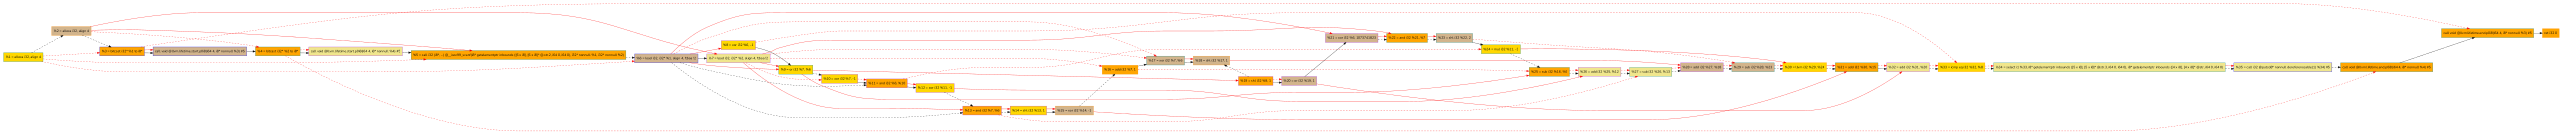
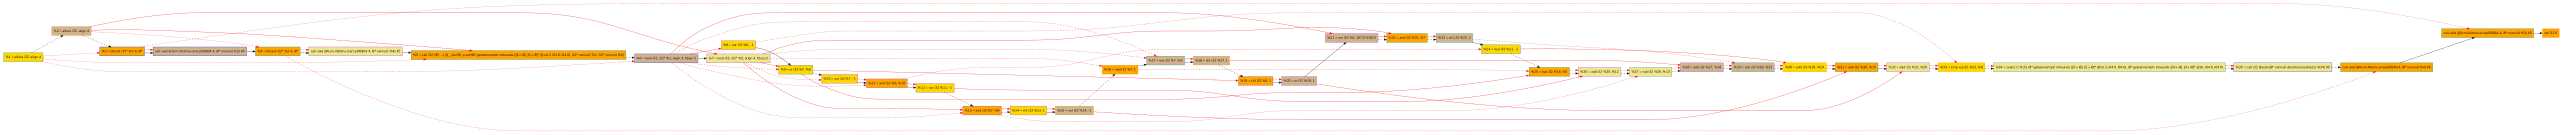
edge "%6 = load i32, i32* %1, align 4, !tbaa !2" -> "%9 = or i32 %7, %6": style solid -> dashed
node "%30 = llvm i32 %29, %24": label "%30 = llvm i32 %29, %24" -> "%30 = add i32 %29, %24"
edge "%19 = shl i32 %9, 1" -> "%18 = shl i32 %17, 1": reversed
edge "%6 = load i32, i32* %1, align 4, !tbaa !2" -> "%11 = and i32 %6, %10": color black -> red
edge "%6 = load i32, i32* %1, align 4, !tbaa !2" -> "%13 = and i32 %7, %6": color black -> red
